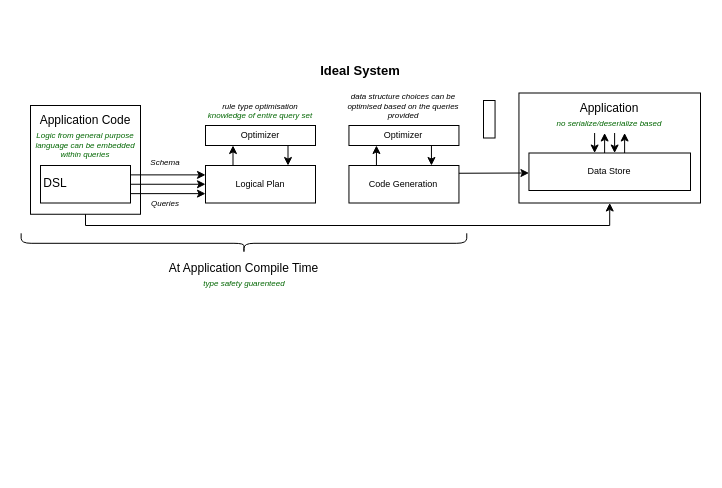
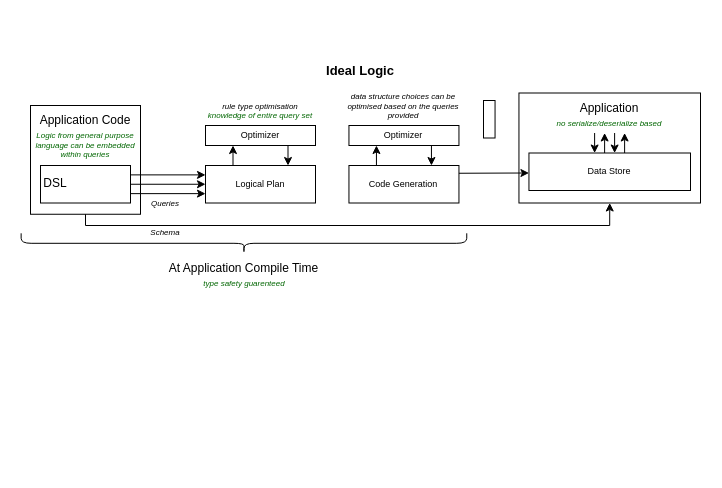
node "Ideal System": label "Ideal System" -> "Ideal Logic"
node "Schema": moved (166, 162) -> (166, 232)
